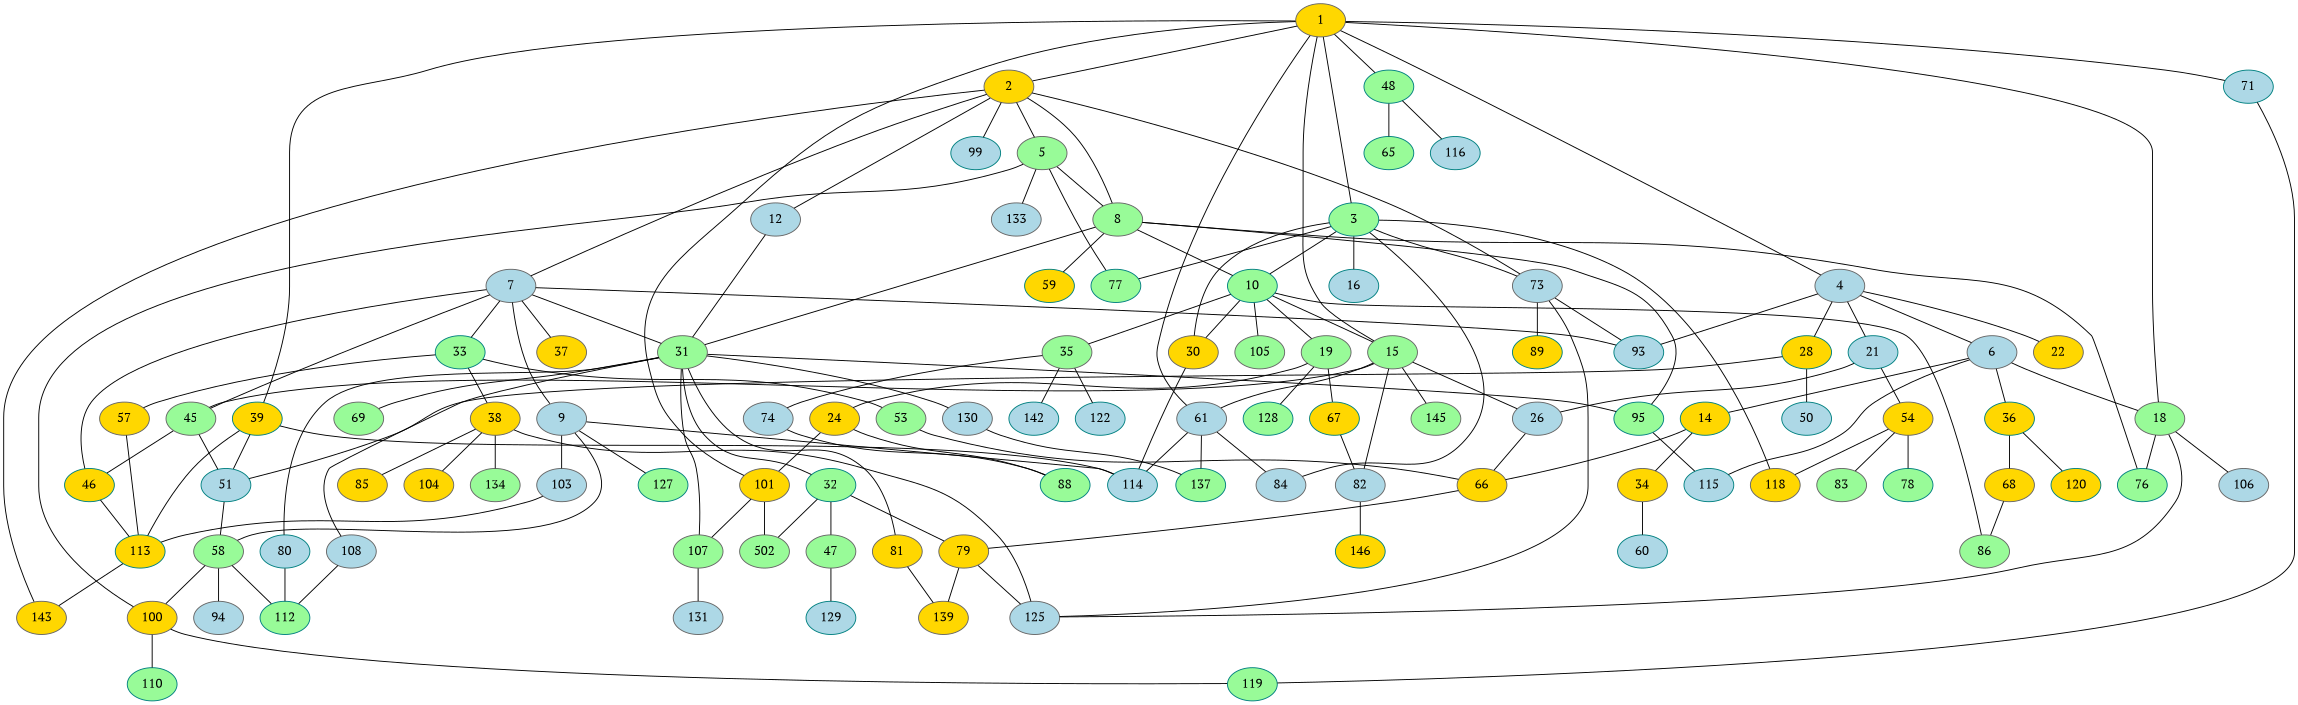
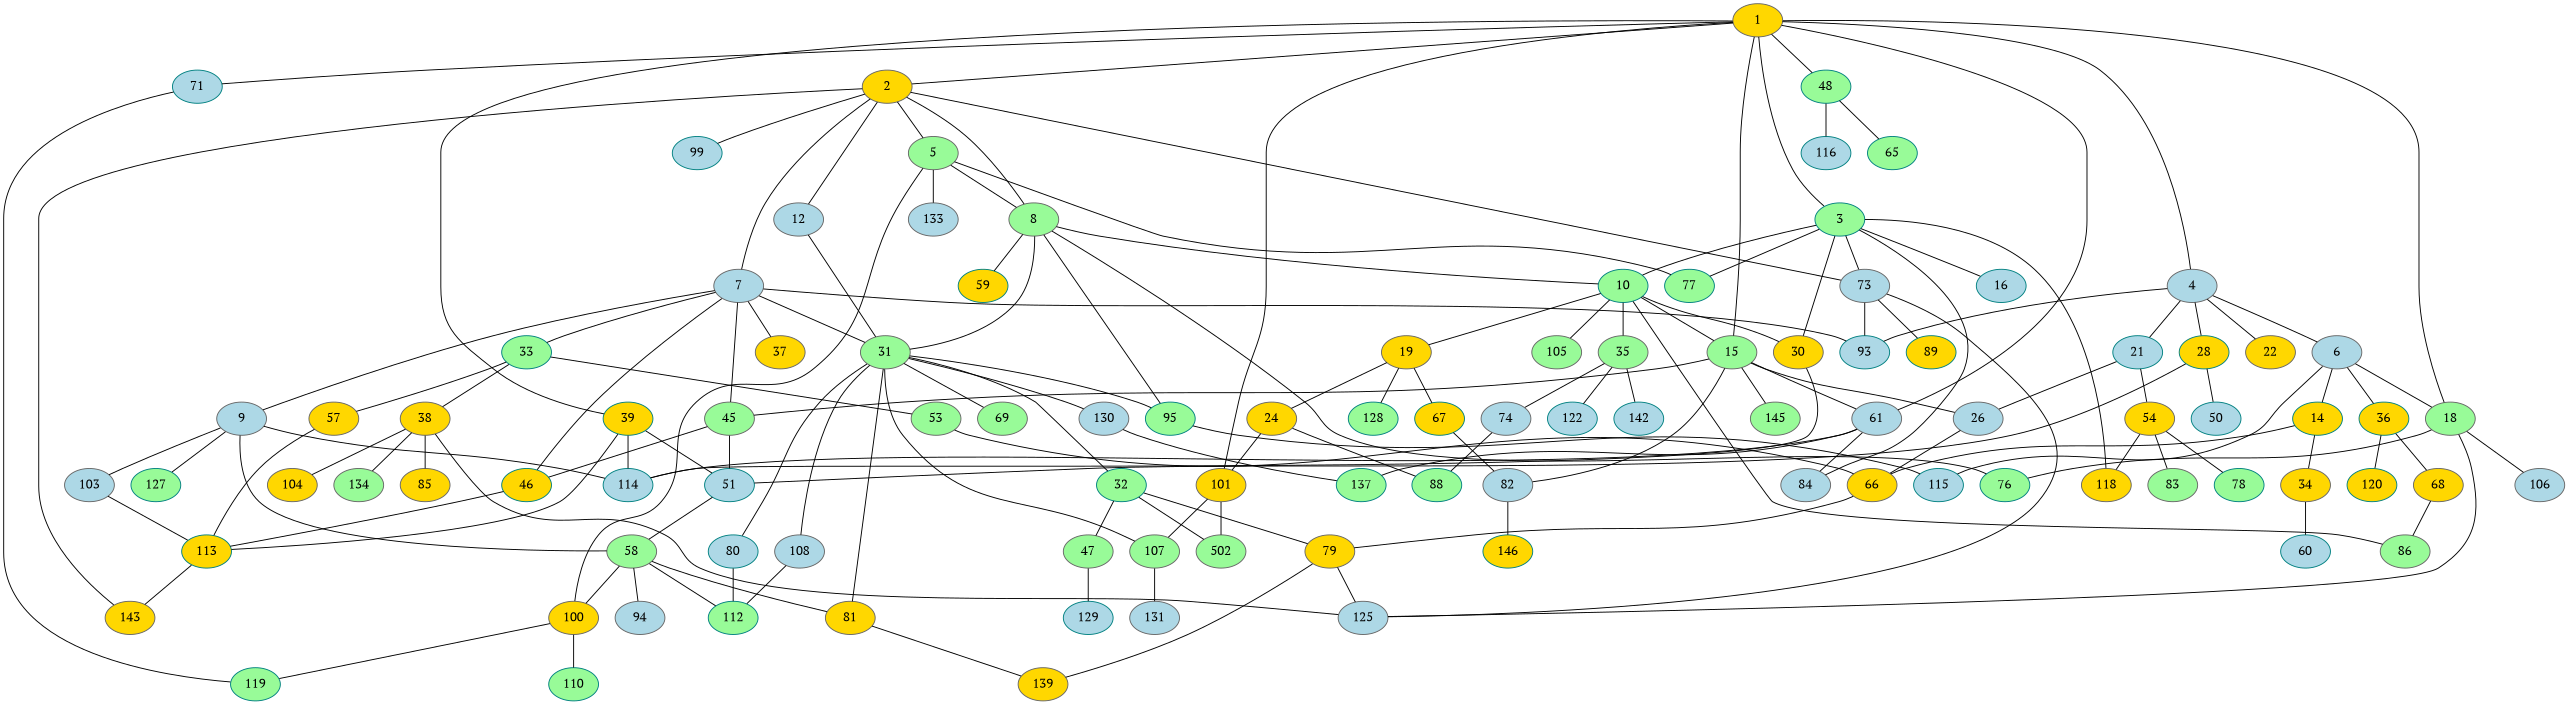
node "19": fillcolor palegreen -> gold
edge "58" -- "81": added
